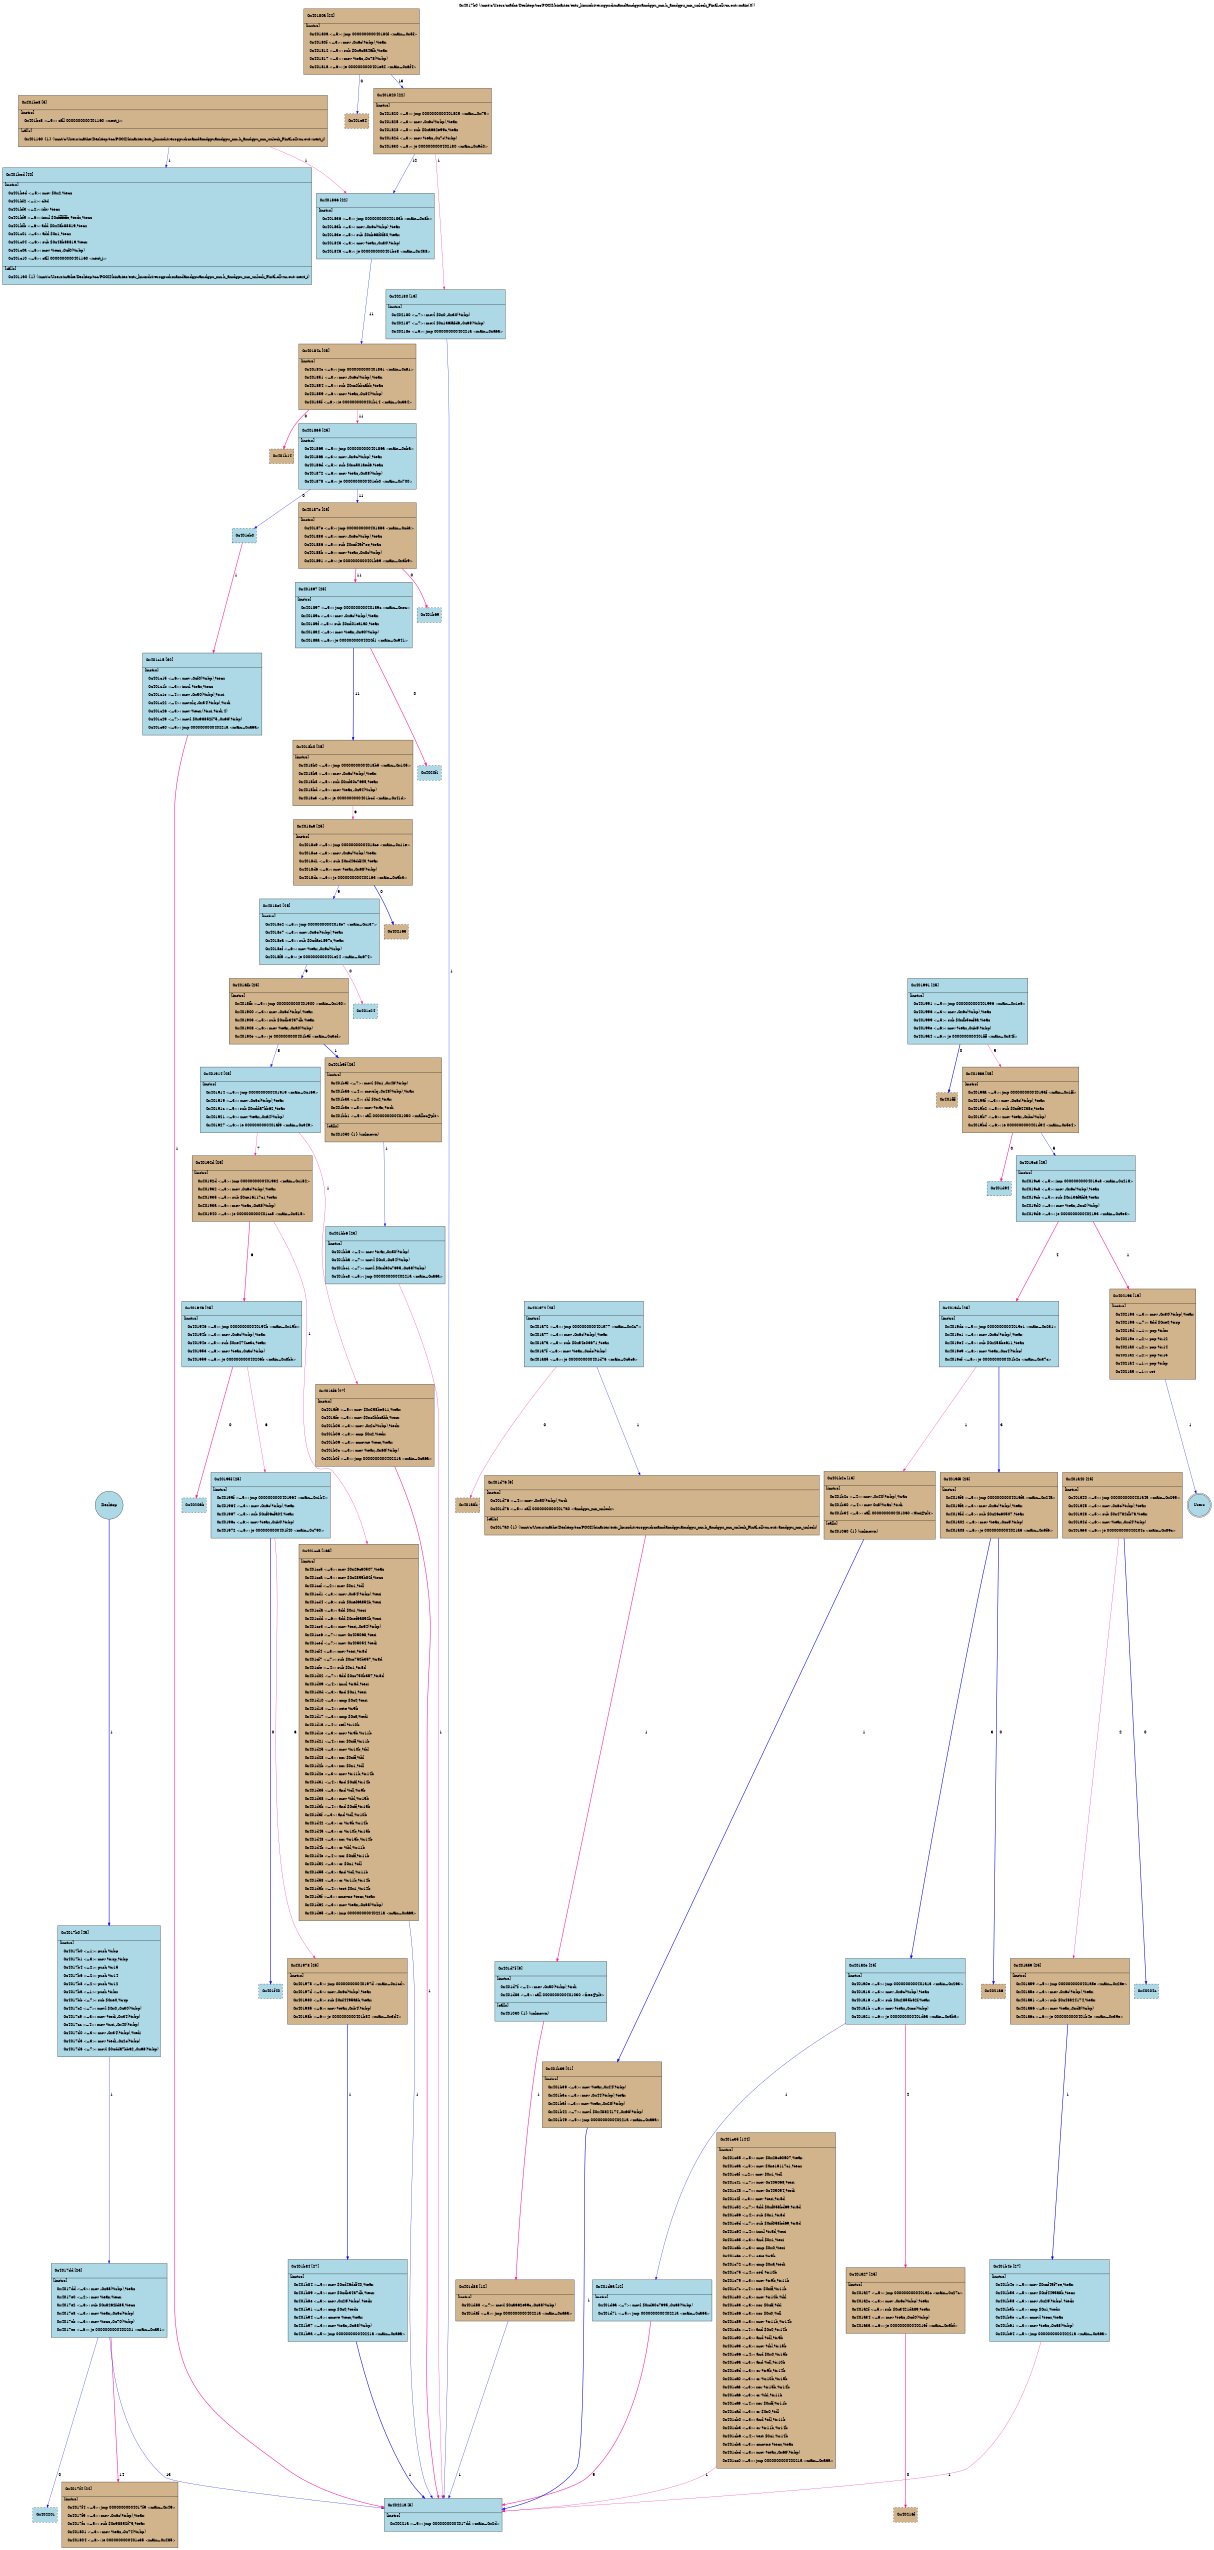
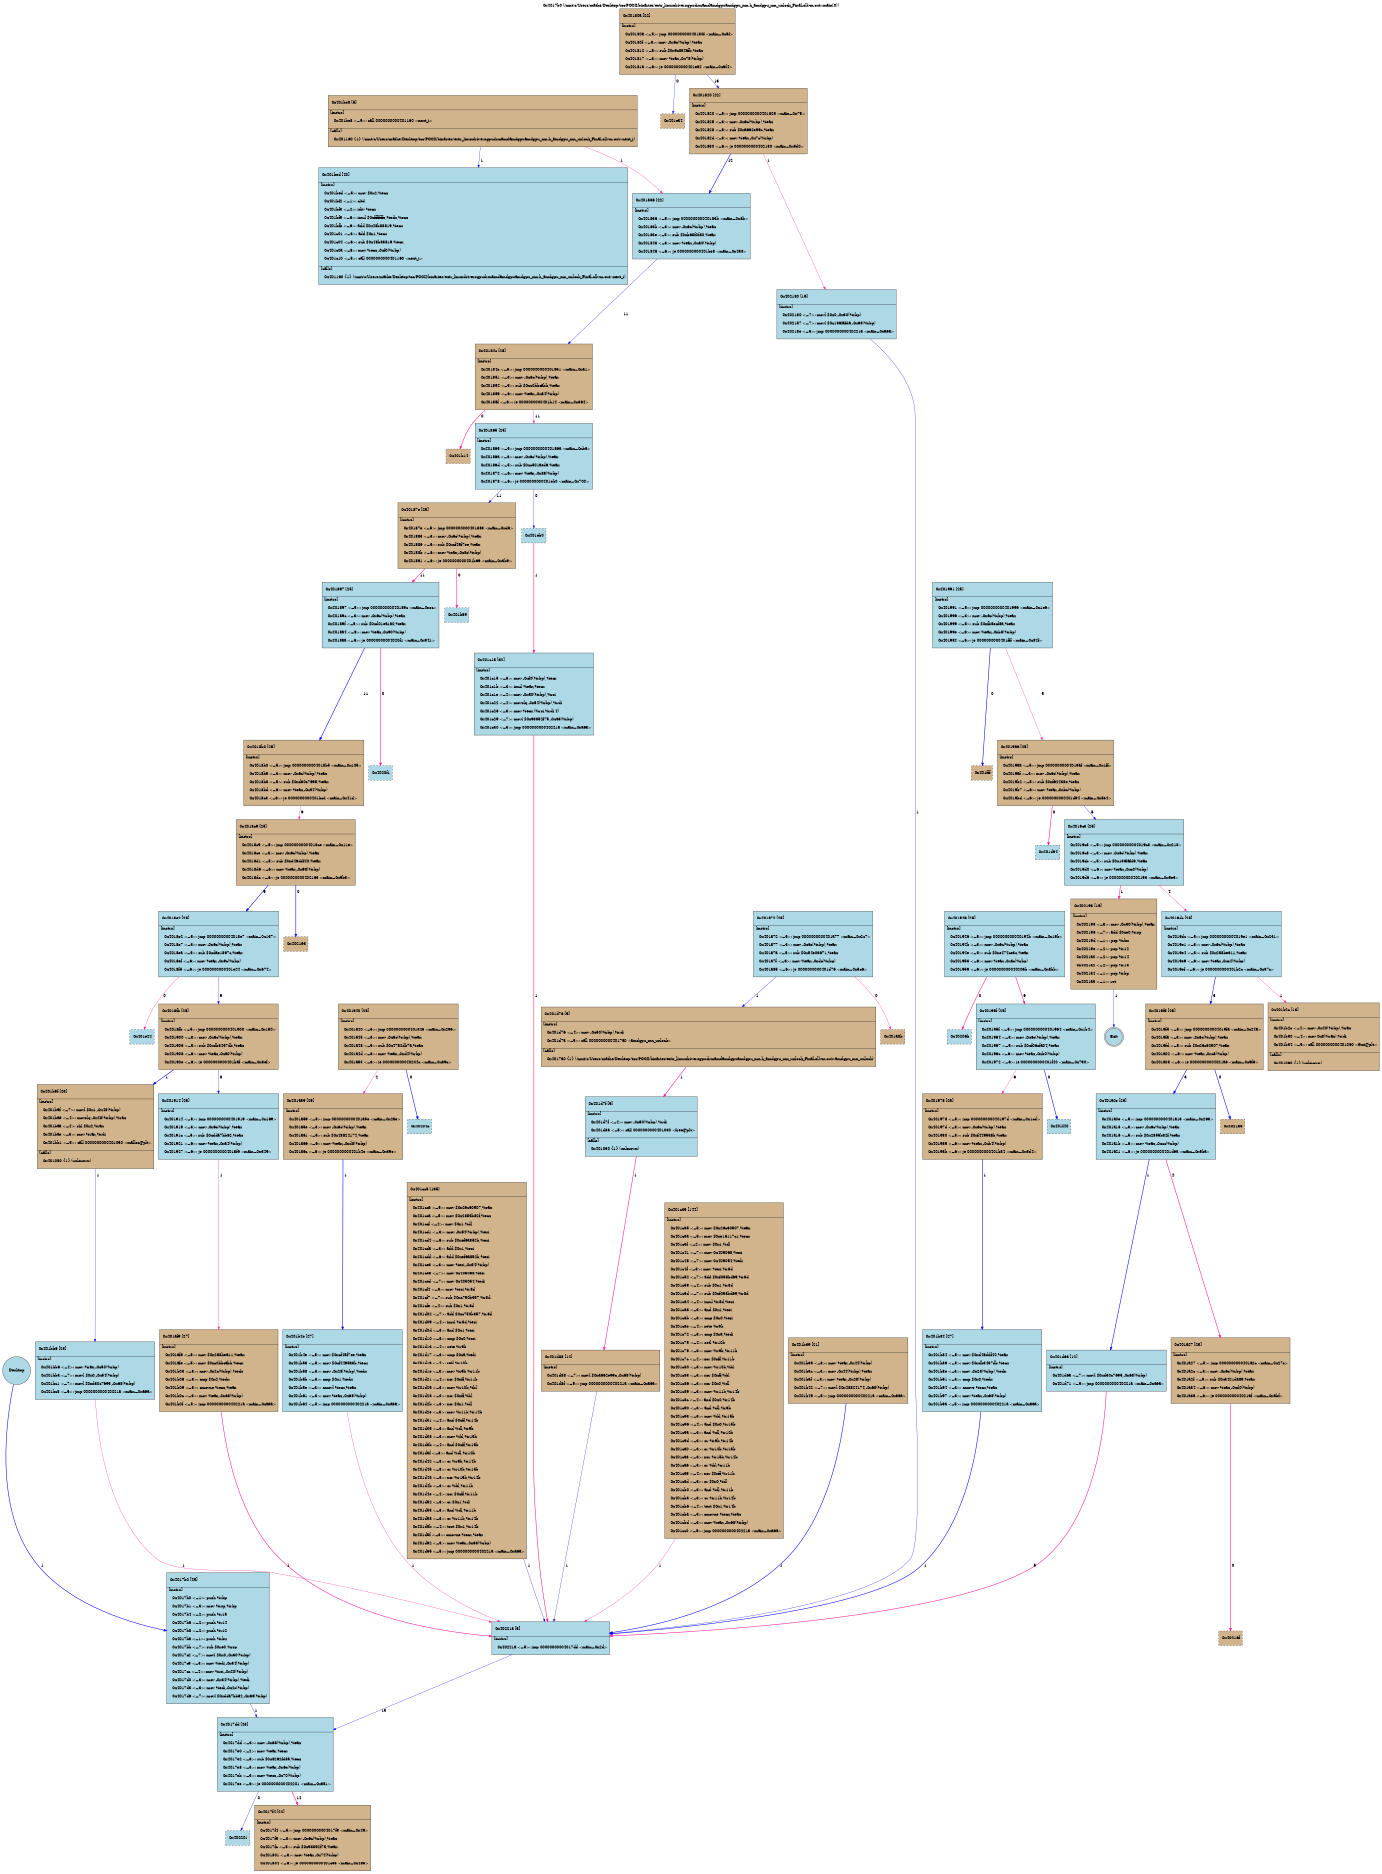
edge "0x401820 [22]" -> "0x401836 [22]": style solid -> bold
edge "0x4018c9 [25]" -> "0x4018e2 [25]": style solid -> bold
node "0x40192d [25]": removed
edge "0x4019c3 [25]" -> "0x4019dc [25]": style bold -> solid
edge "0x401946 [25]" -> "0x40195f [25]": style solid -> bold
node "Users": label "Users" -> "Exit"
edge "0x401b2c [13]" -> "0x401b39 [21]": removed, label "1"
edge "0x401a0e [25]" -> "0x401d6a [12]": style solid -> bold
edge "0x4017dd [23]" -> "0x40221a [5]": reversed
